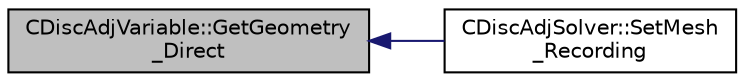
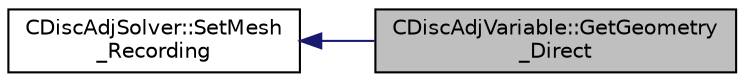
edge "CDiscAdjSolver::SetMesh _Recording" -> "CDiscAdjVariable::GetGeometry _Direct": reversed
